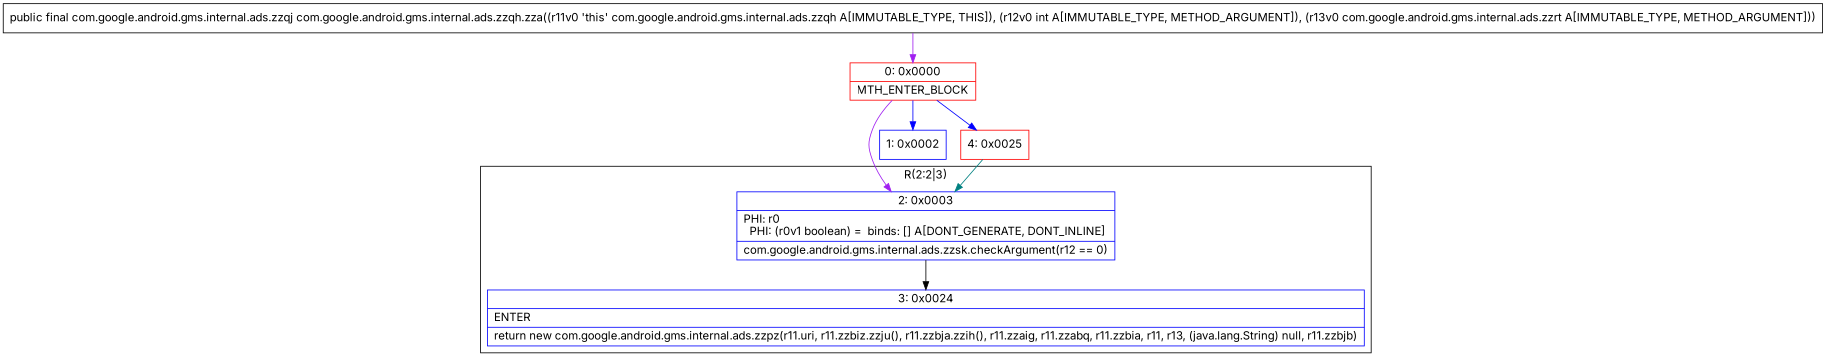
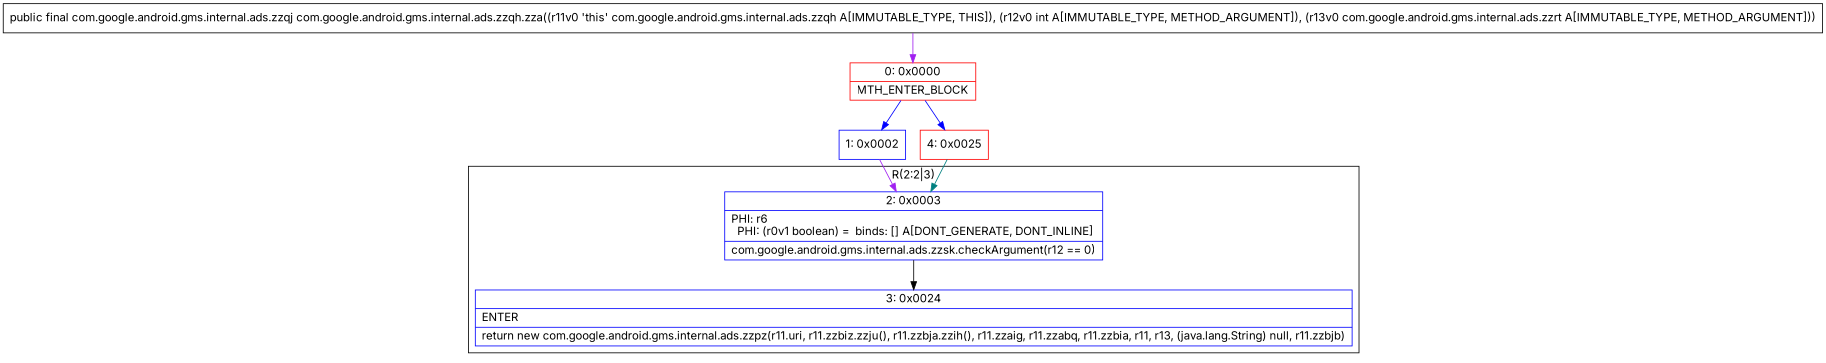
edge "0: 0x0000" -> "2: 0x0003": now "1: 0x0002" -> "2: 0x0003"
node "2: 0x0003": text "PHI: r0" -> "PHI: r6"
